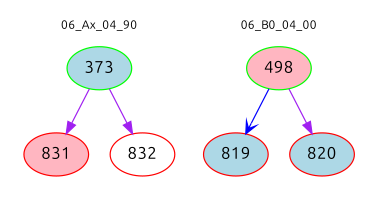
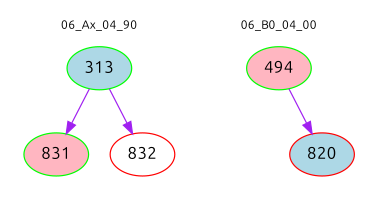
node "373": label "373" -> "313"
node "498": label "498" -> "494"
node "831": color red -> green
node "819": removed
